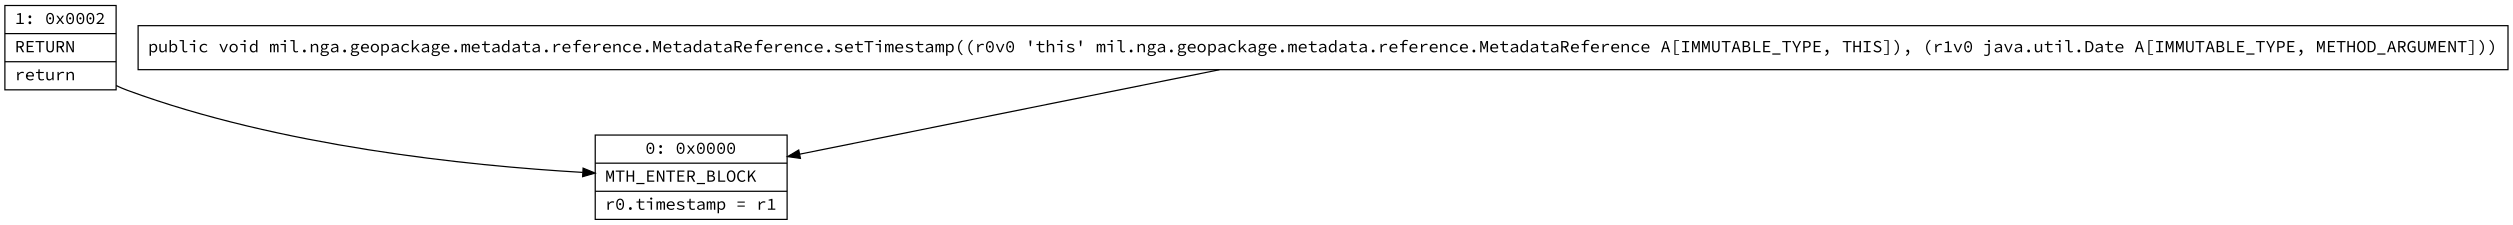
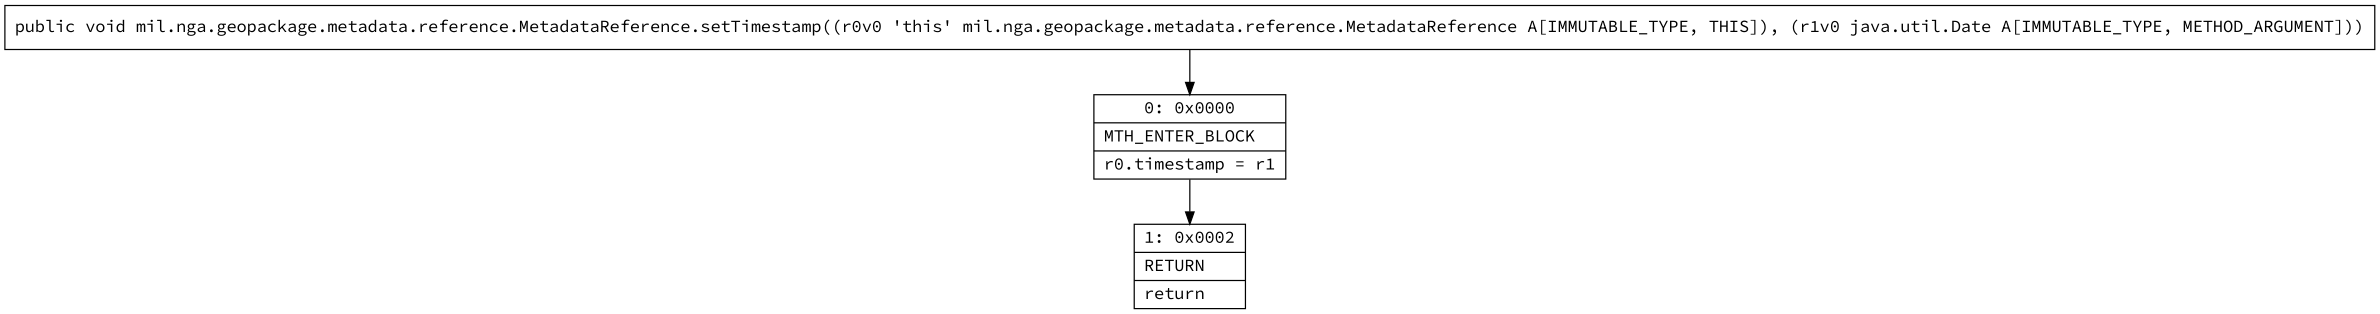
edge "1: 0x0002" -> "0: 0x0000": reversed
